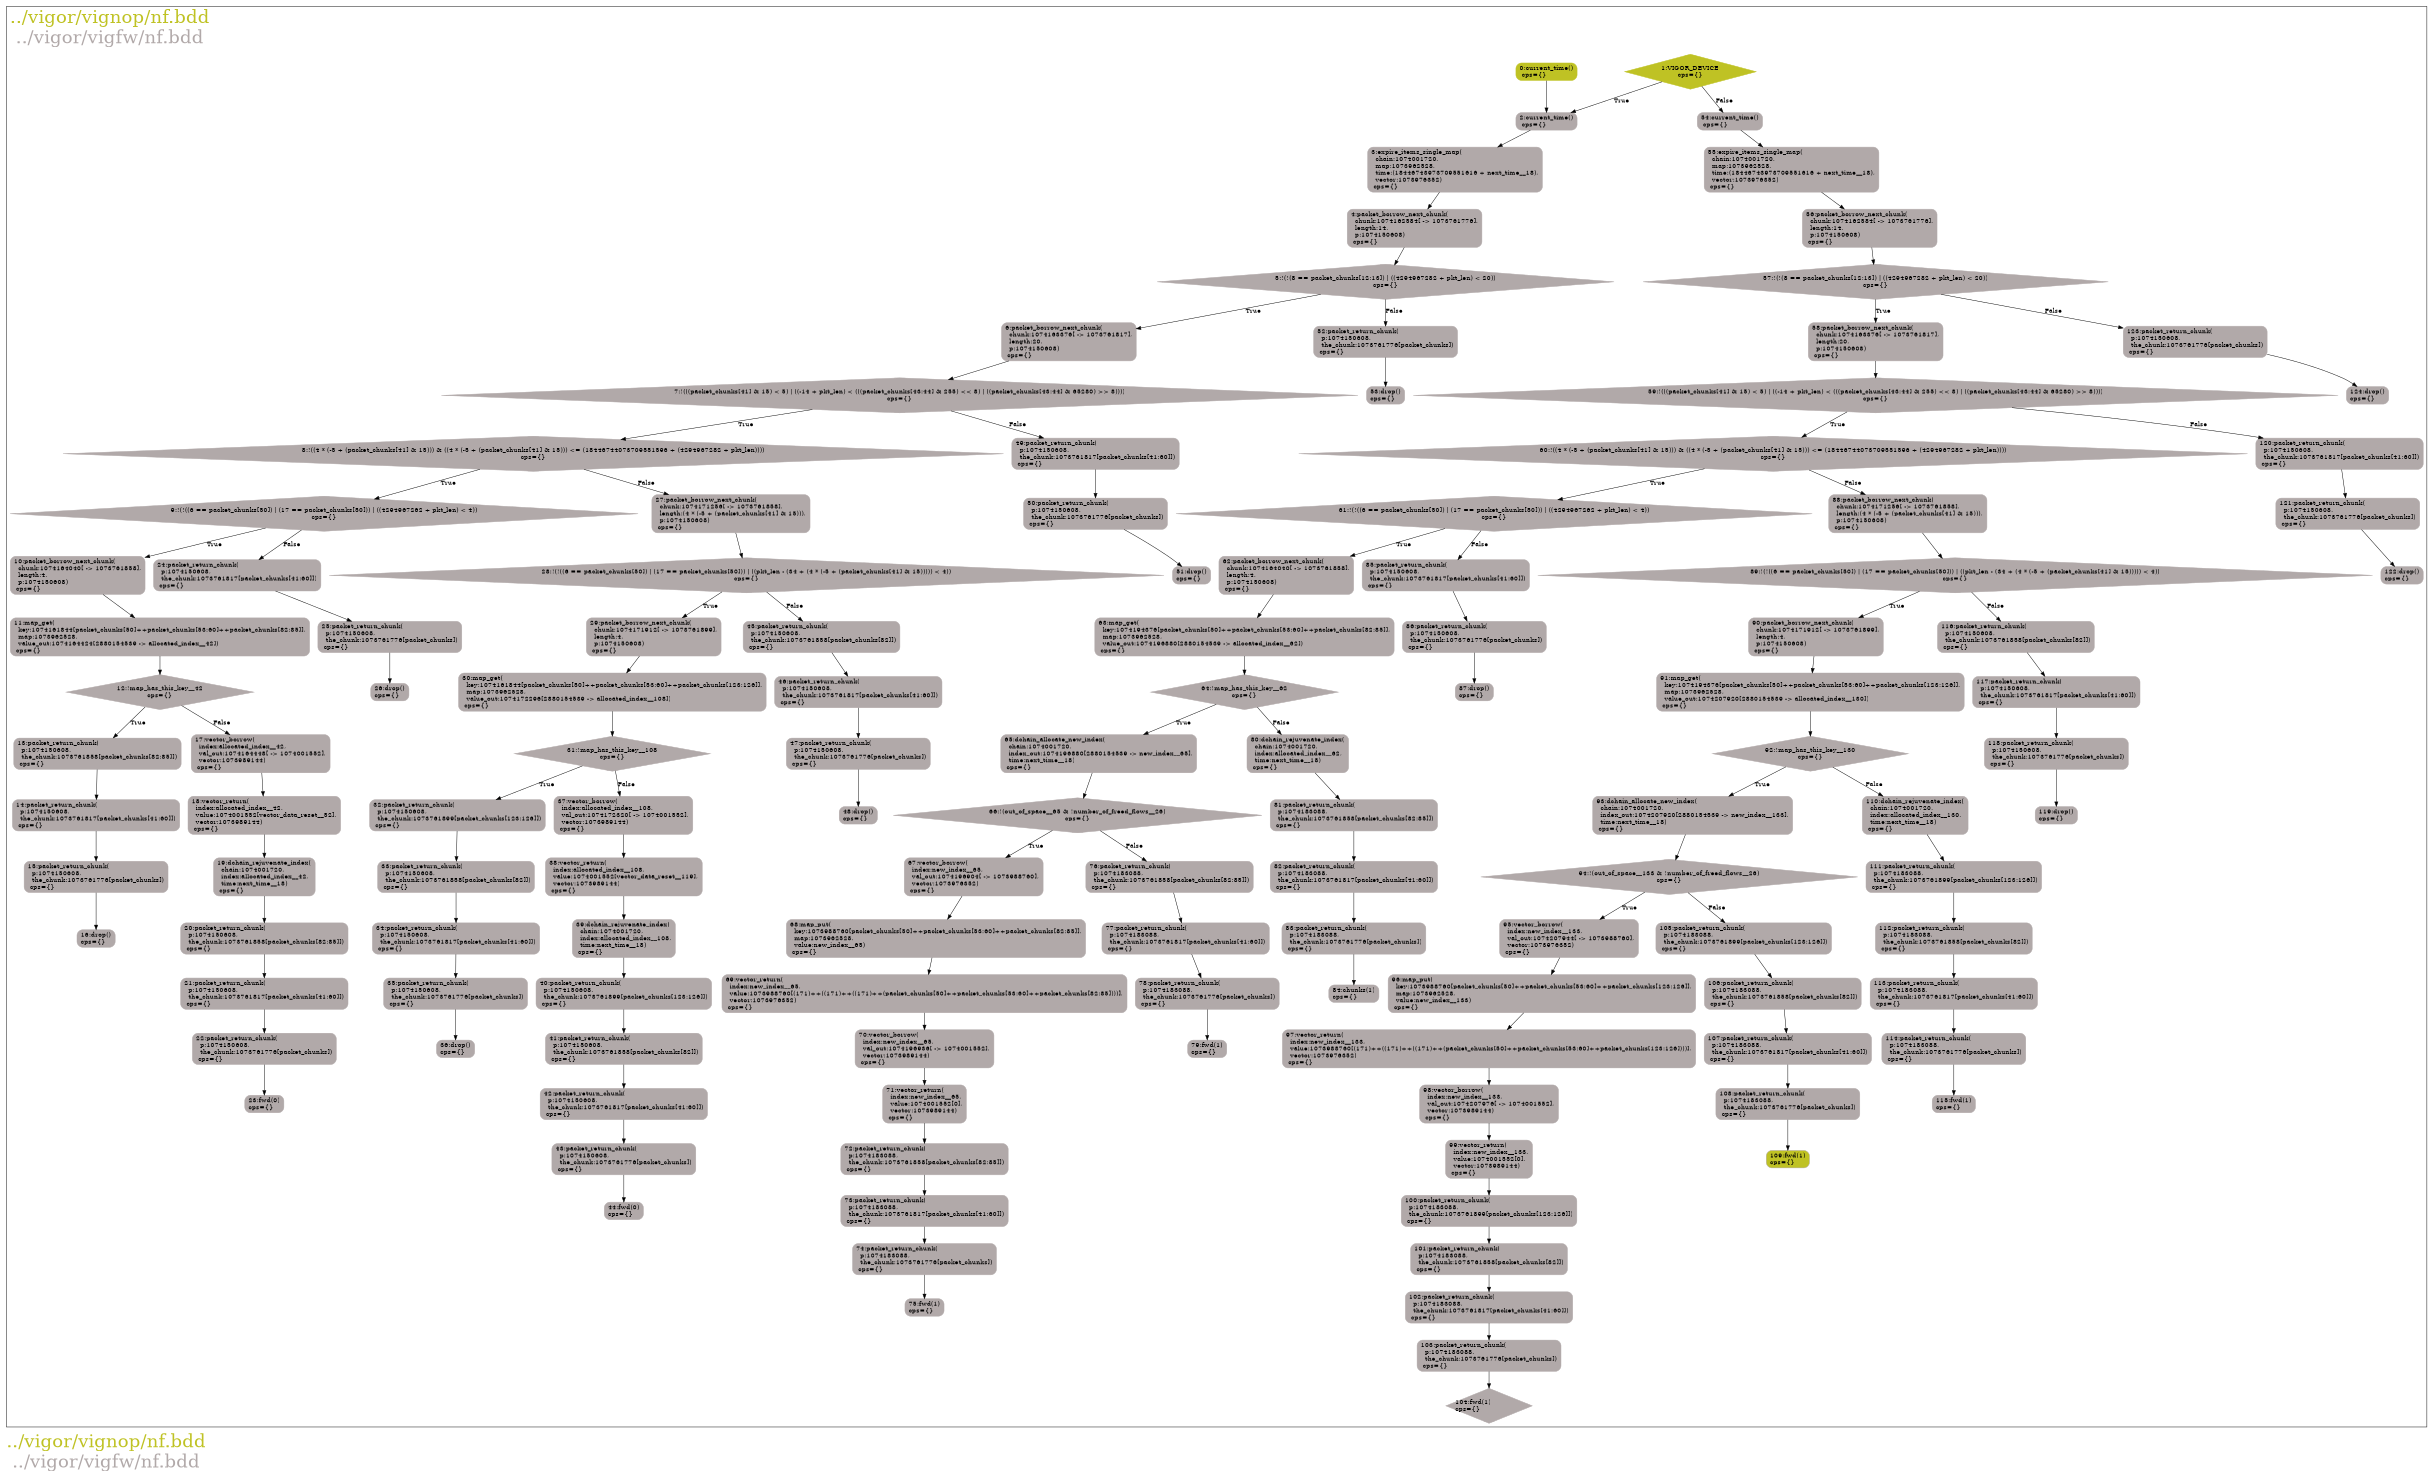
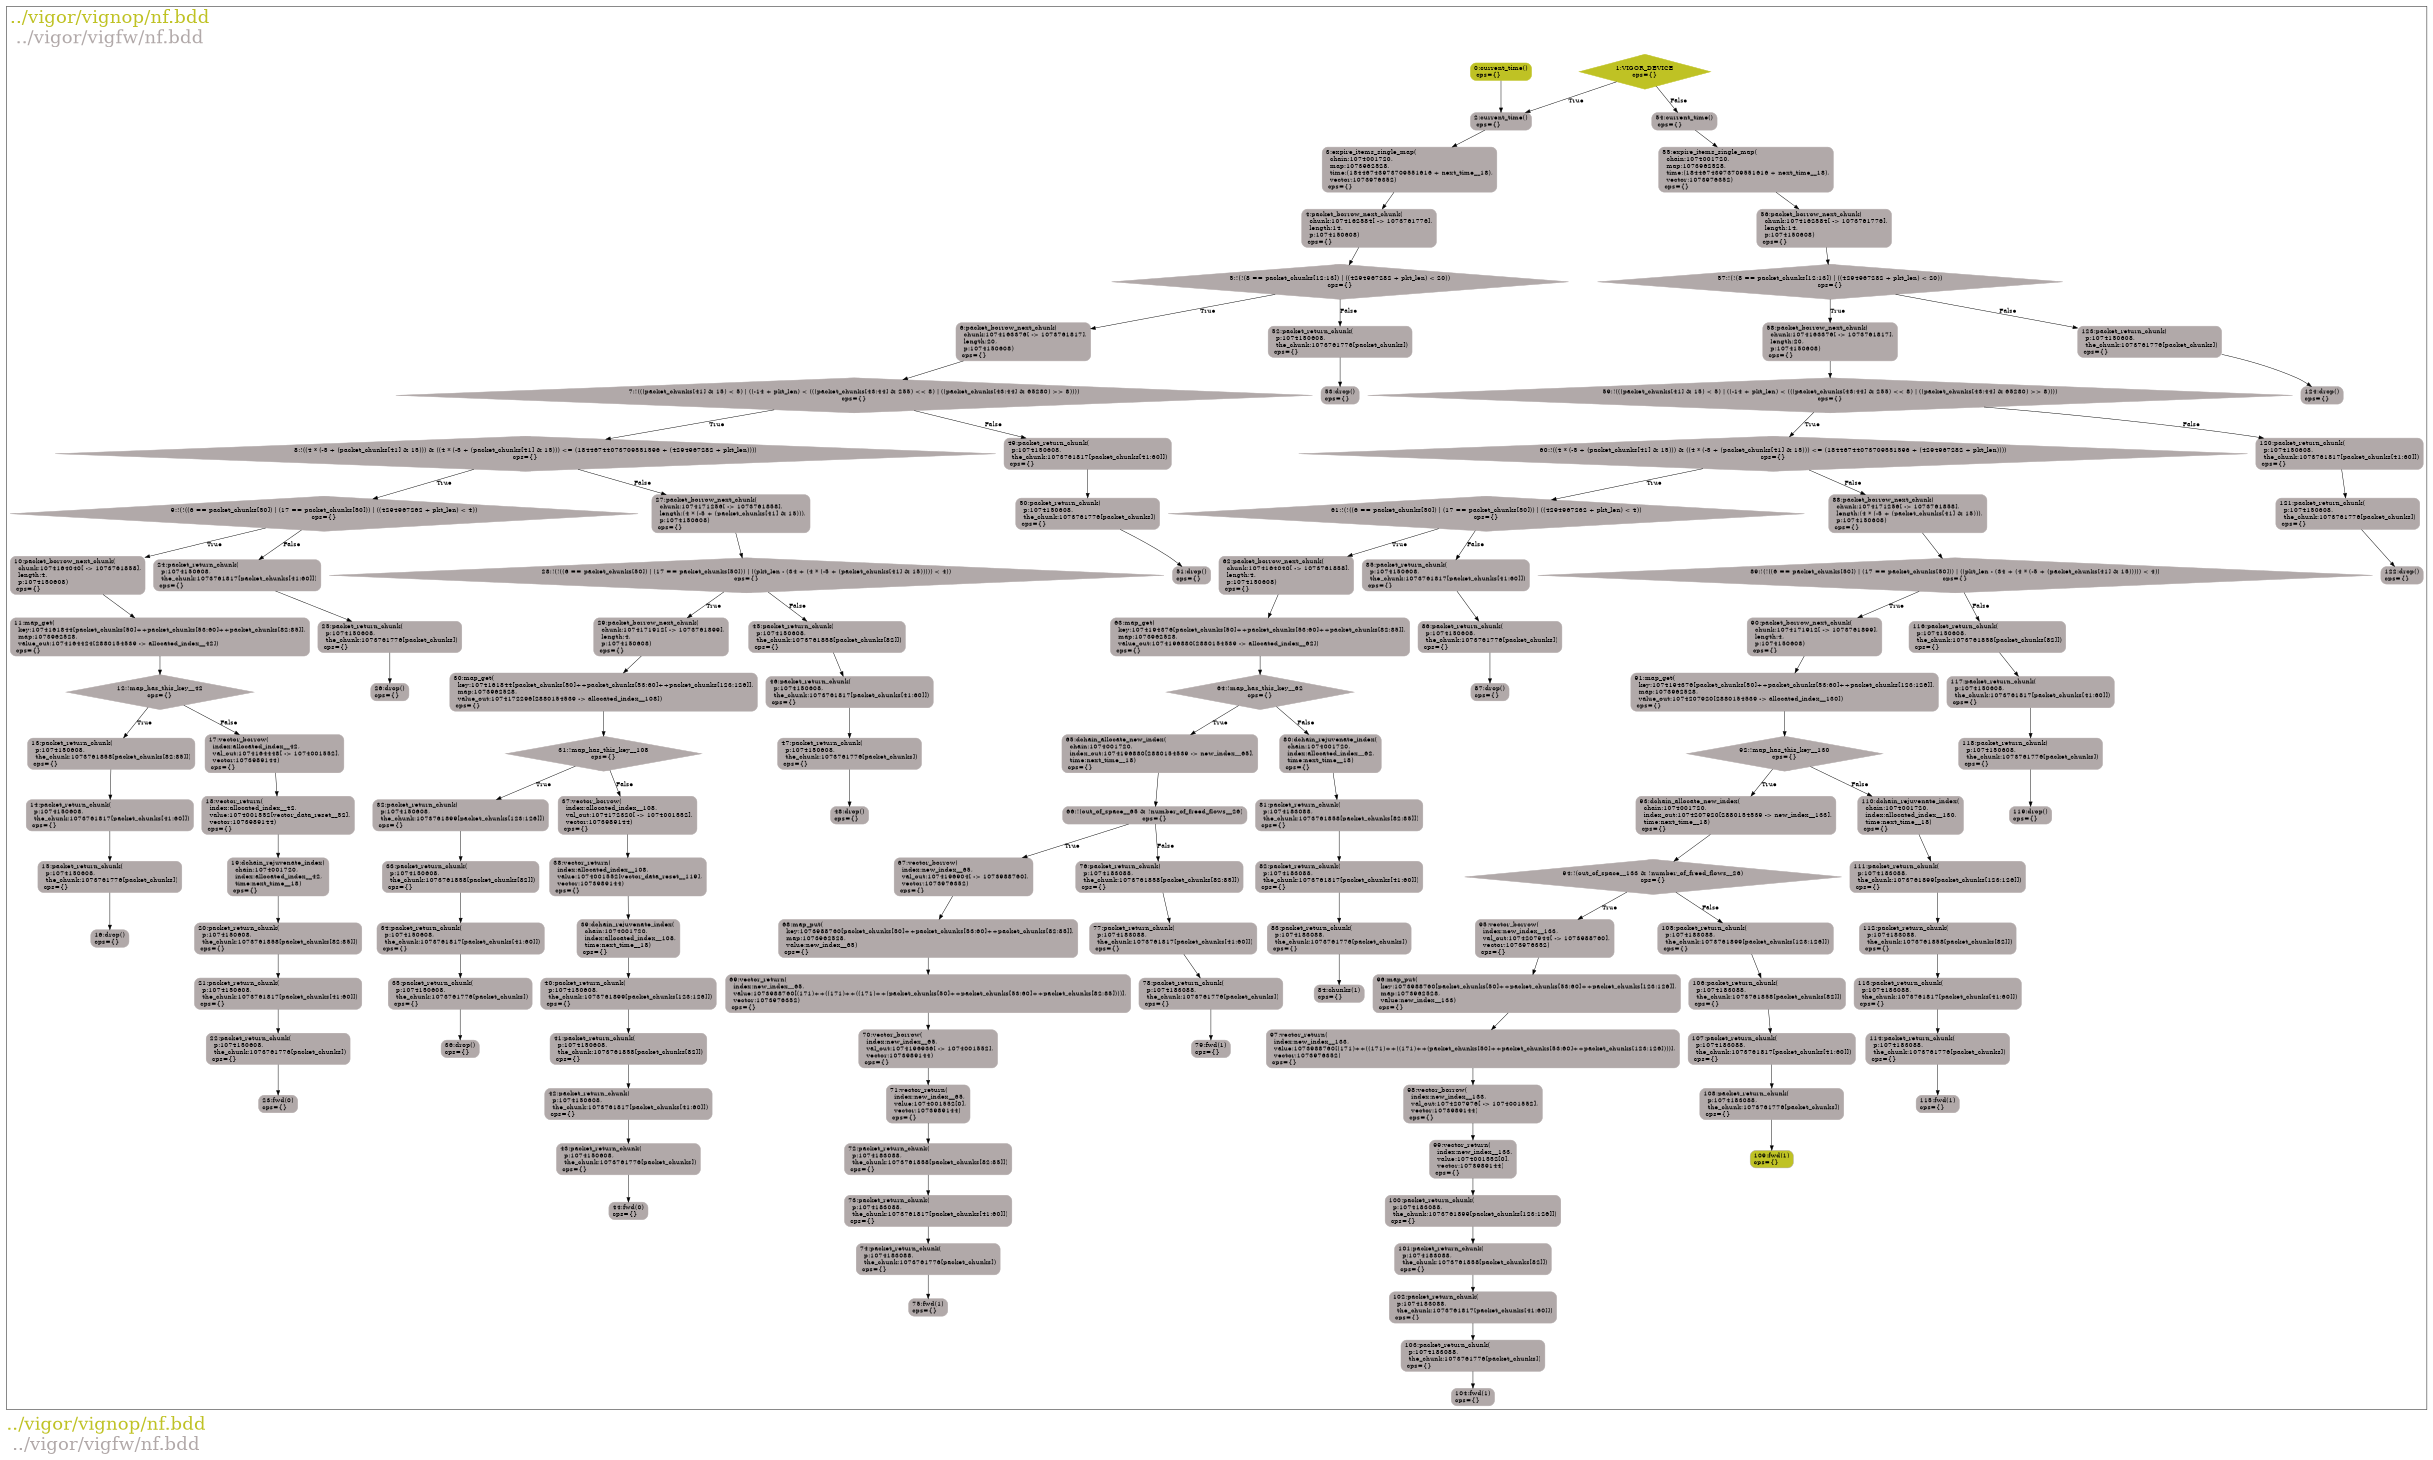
node "66:!(out_of_space__65 & !number_of_freed_flows__26) cps={}": shape Mdiamond -> box
node "104:fwd(1) cps={}": shape Mdiamond -> box
